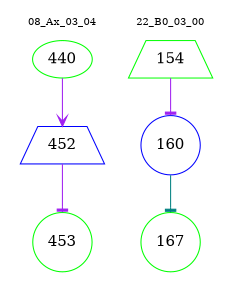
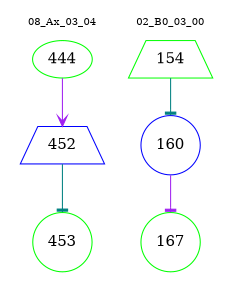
cluster "22_B0_03_00": label "22_B0_03_00" -> "02_B0_03_00"
node "440": label "440" -> "444"
edge "154" -> "160": color purple -> teal
edge "452" -> "453": color purple -> teal
edge "160" -> "167": color teal -> purple
